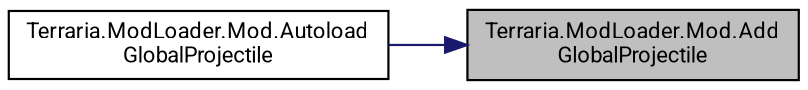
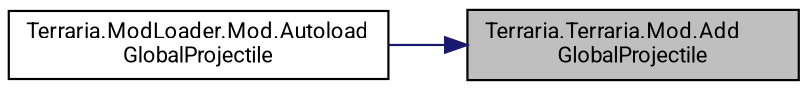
node "Terraria.ModLoader.Mod.Add GlobalProjectile": label "Terraria.ModLoader.Mod.Add GlobalProjectile" -> "Terraria.Terraria.Mod.Add GlobalProjectile"
